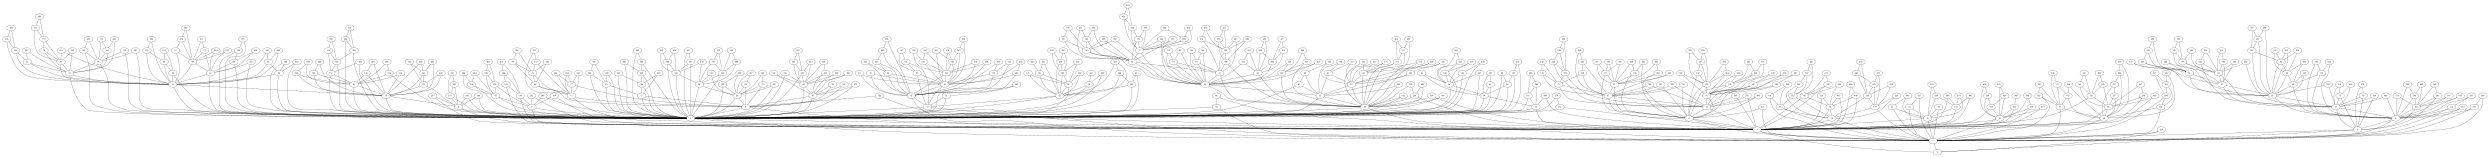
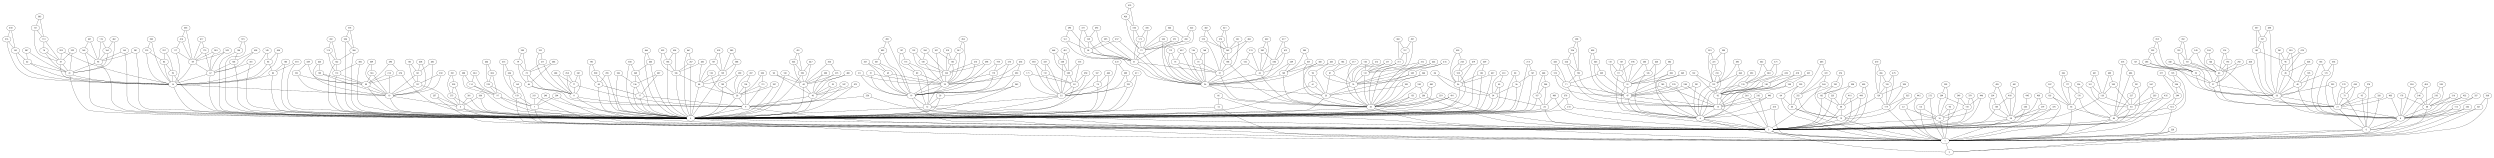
node "264": added
edge "358" -- "32": added
edge "472" -- "4": now "187" -- "4"
